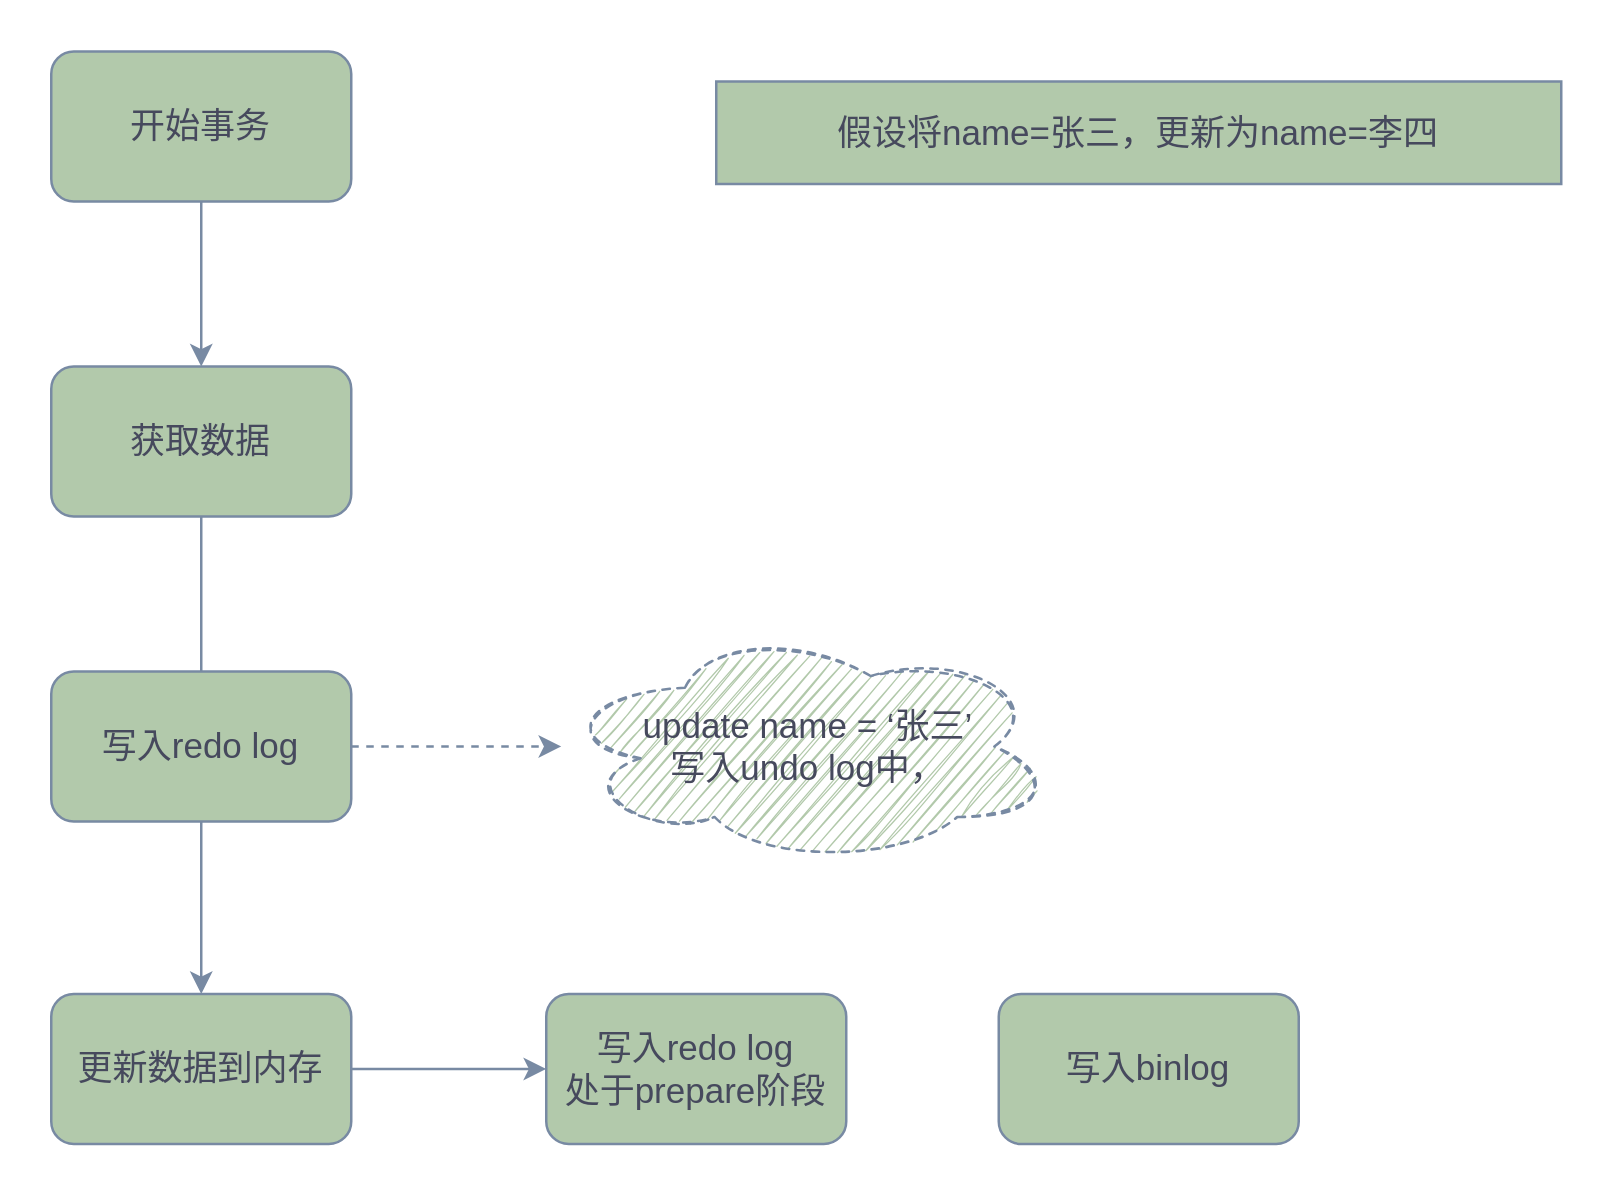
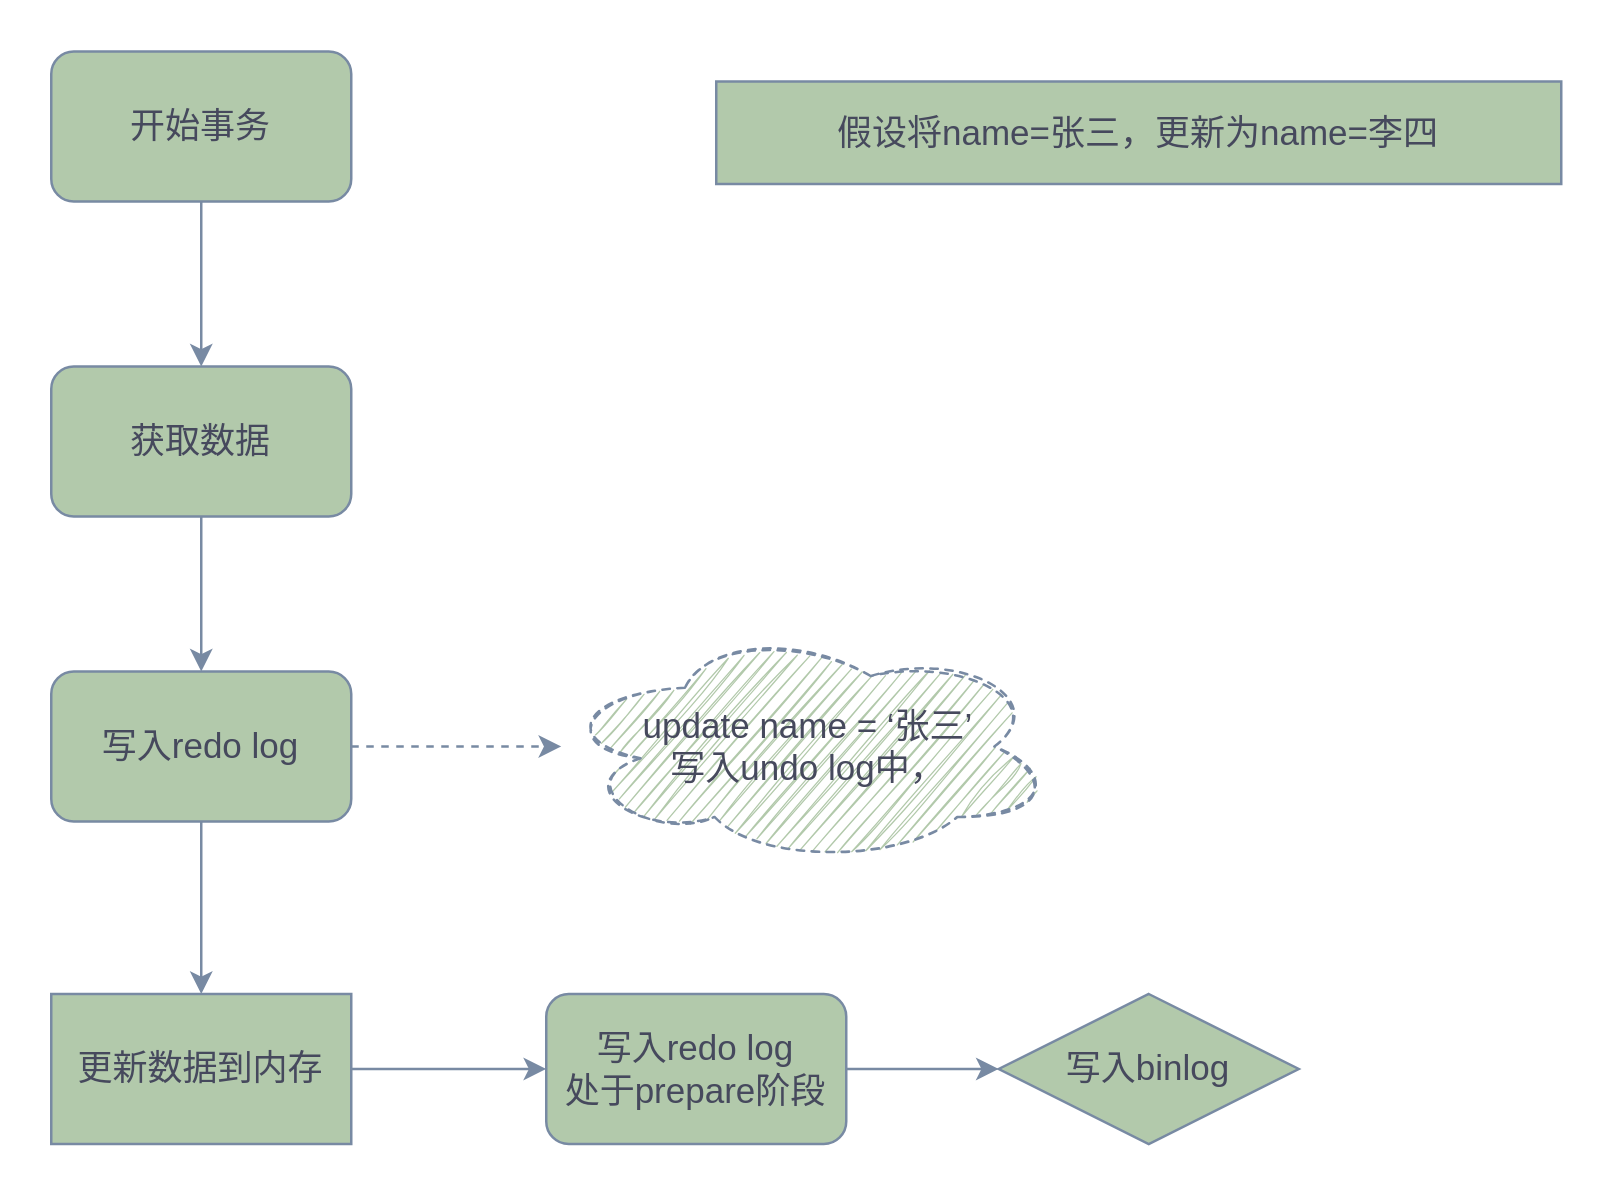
edge "获取数据" -- "写入redo log": arrowhead none -> classic
node "更新数据到内存": shape rounded rectangle -> rectangle
edge "写入redo log 处于prepare阶段" -> "写入binlog": added
node "写入binlog": shape rounded rectangle -> diamond
